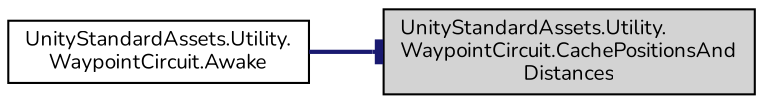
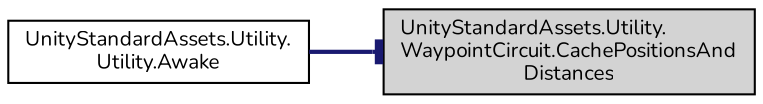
node "UnityStandardAssets.Utility. WaypointCircuit.Awake": label "UnityStandardAssets.Utility. WaypointCircuit.Awake" -> "UnityStandardAssets.Utility. Utility.Awake"
